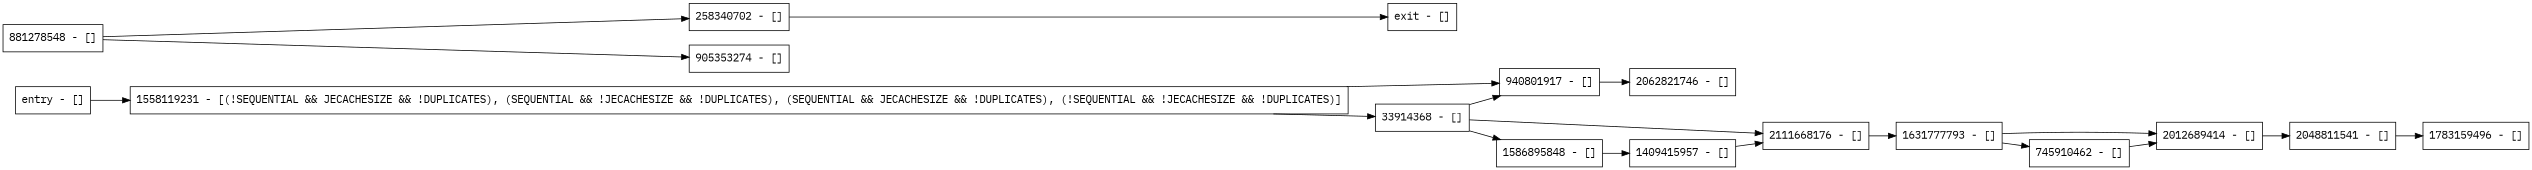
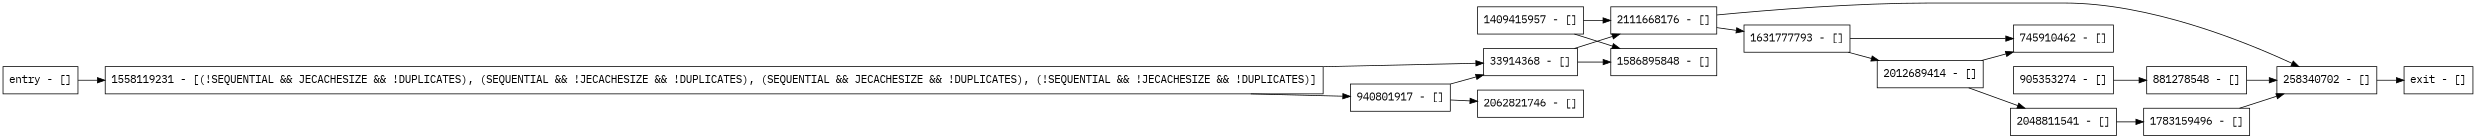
edge "2111668176 - []" -> "258340702 - []": added
edge "881278548 - []" -> "905353274 - []": reversed
edge "33914368 - []" -> "940801917 - []": reversed
edge "1783159496 - []" -> "258340702 - []": added
edge "745910462 - []" -> "2012689414 - []": reversed
edge "1586895848 - []" -> "1409415957 - []": reversed
